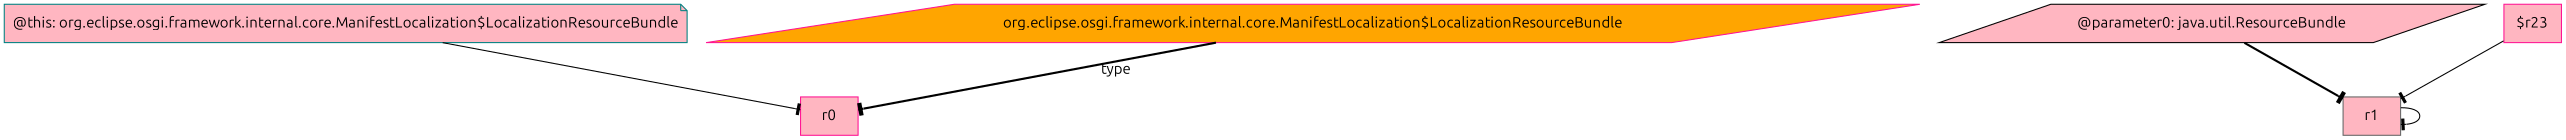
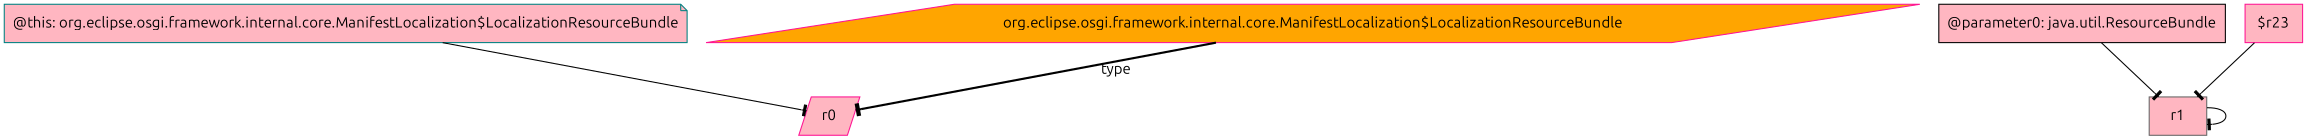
node "@parameter0: java.util.ResourceBundle": shape parallelogram -> box
edge "@parameter0: java.util.ResourceBundle" -> "r1": style bold -> solid
node "r0": shape box -> parallelogram
